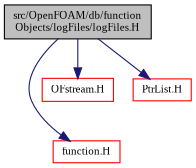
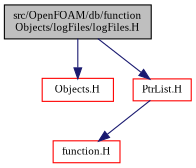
edge "src/OpenFOAM/db/function Objects/logFiles/logFiles.H" -> "function.H": now "PtrList.H" -> "function.H"
node "OFstream.H": label "OFstream.H" -> "Objects.H"
